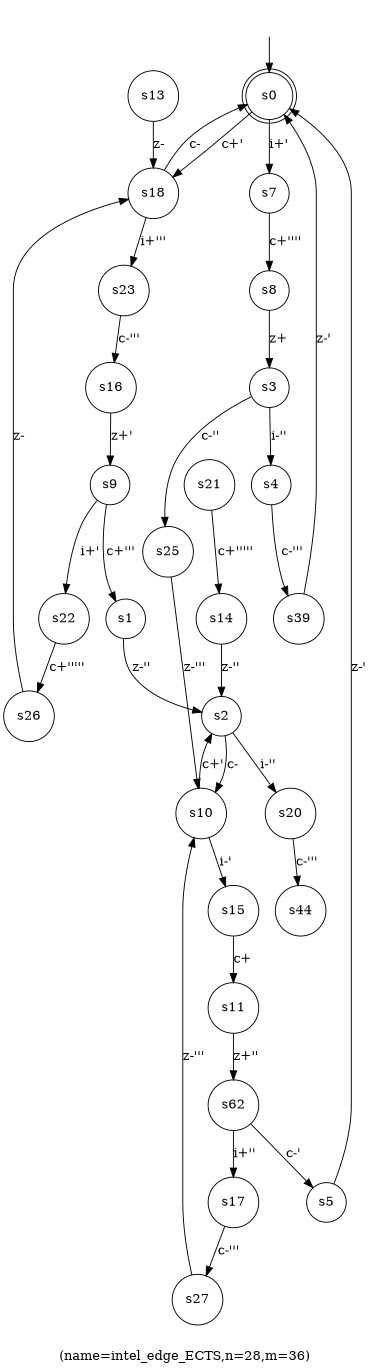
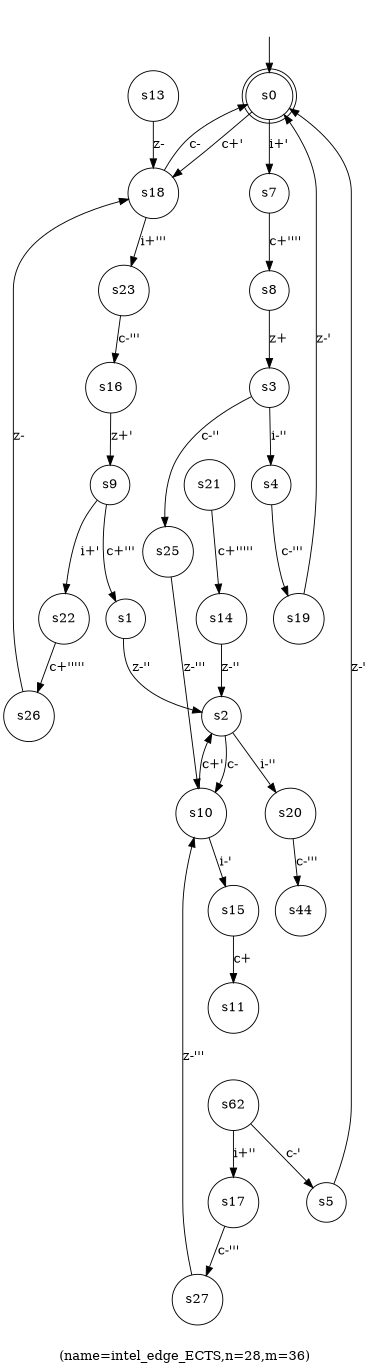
node "s39": label "s39" -> "s19"
edge "s11" -> "s62": removed, label "z+''"
